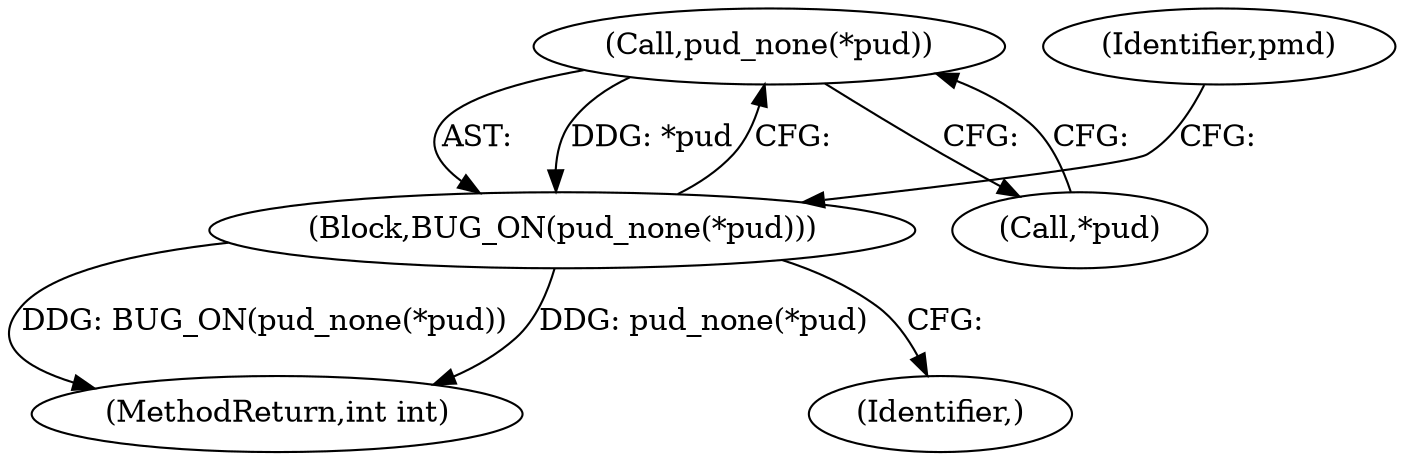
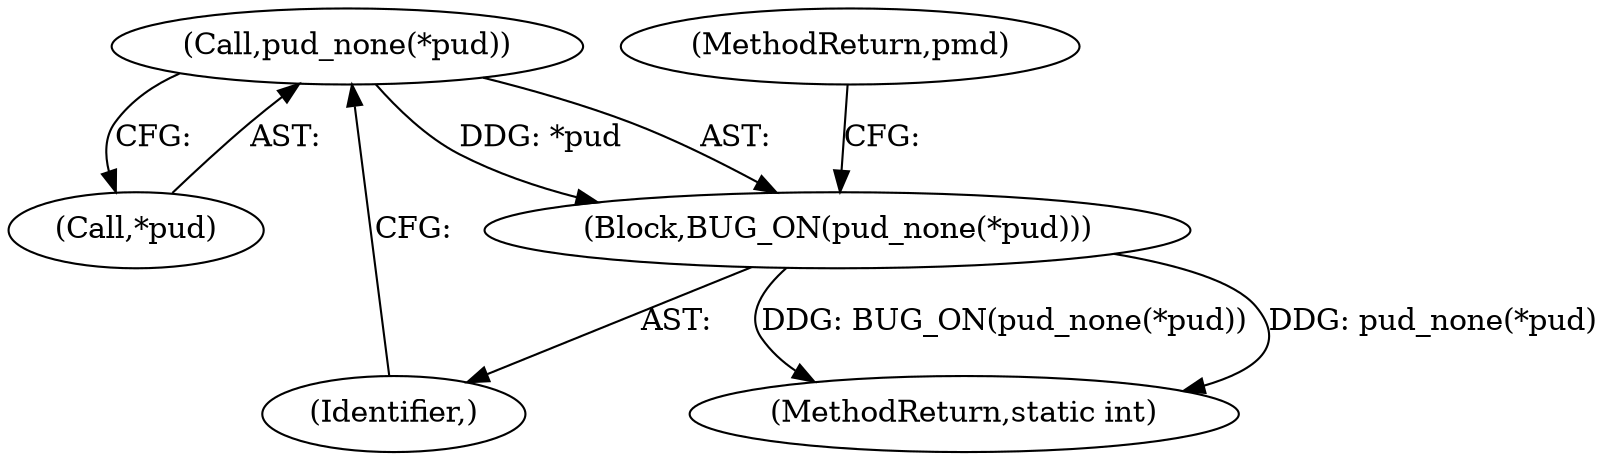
node "(Identifier,pmd)": label "(Identifier,pmd)" -> "(MethodReturn,pmd)"
edge "(Call,*pud)" -> "(Call,pud_none(*pud))": label "CFG: " -> "AST: "
edge "(Block,BUG_ON(pud_none(*pud)))" -> "(Call,pud_none(*pud))": now "(Identifier,)" -> "(Call,pud_none(*pud))"
edge "(Block,BUG_ON(pud_none(*pud)))" -> "(Identifier,)": label "CFG: " -> "AST: "
node "(MethodReturn,int int)": label "(MethodReturn,int int)" -> "(MethodReturn,static int)"
